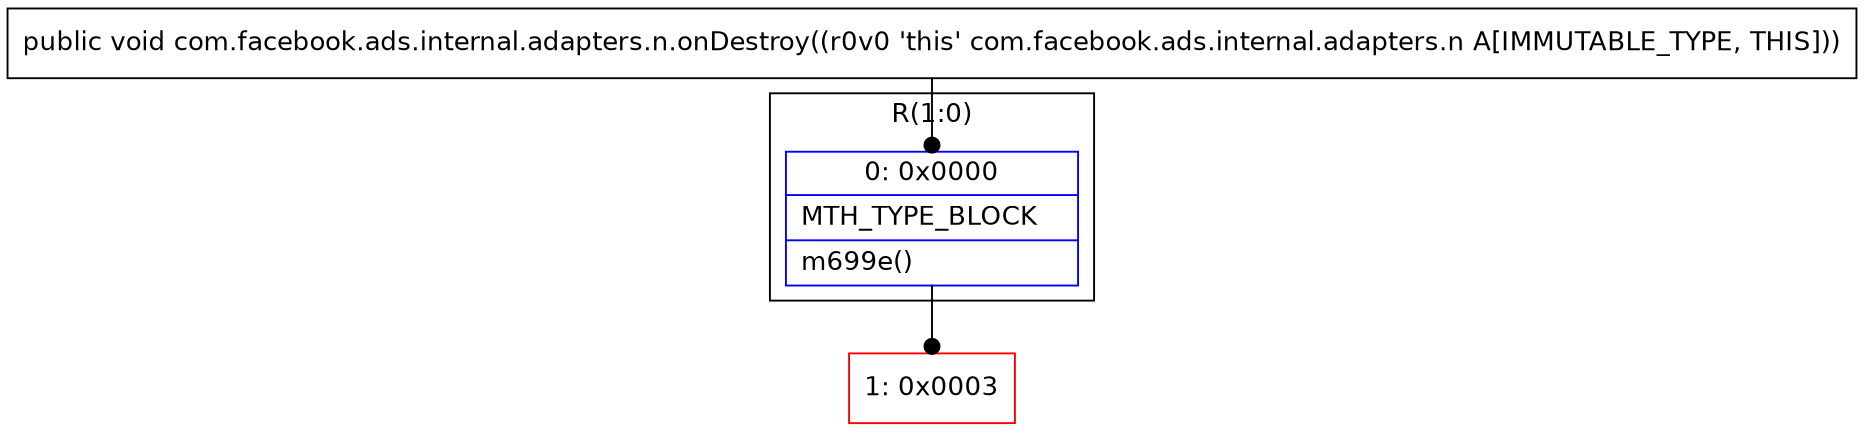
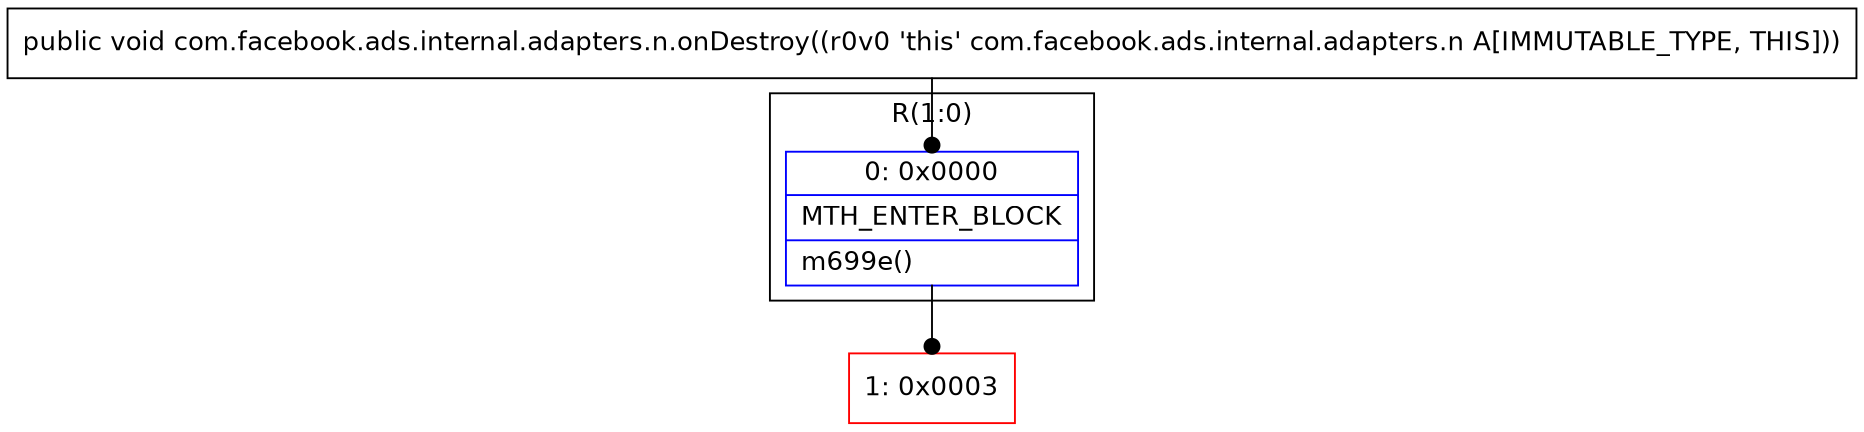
node "0: 0x0000": text "MTH_TYPE_BLOCK" -> "MTH_ENTER_BLOCK"
